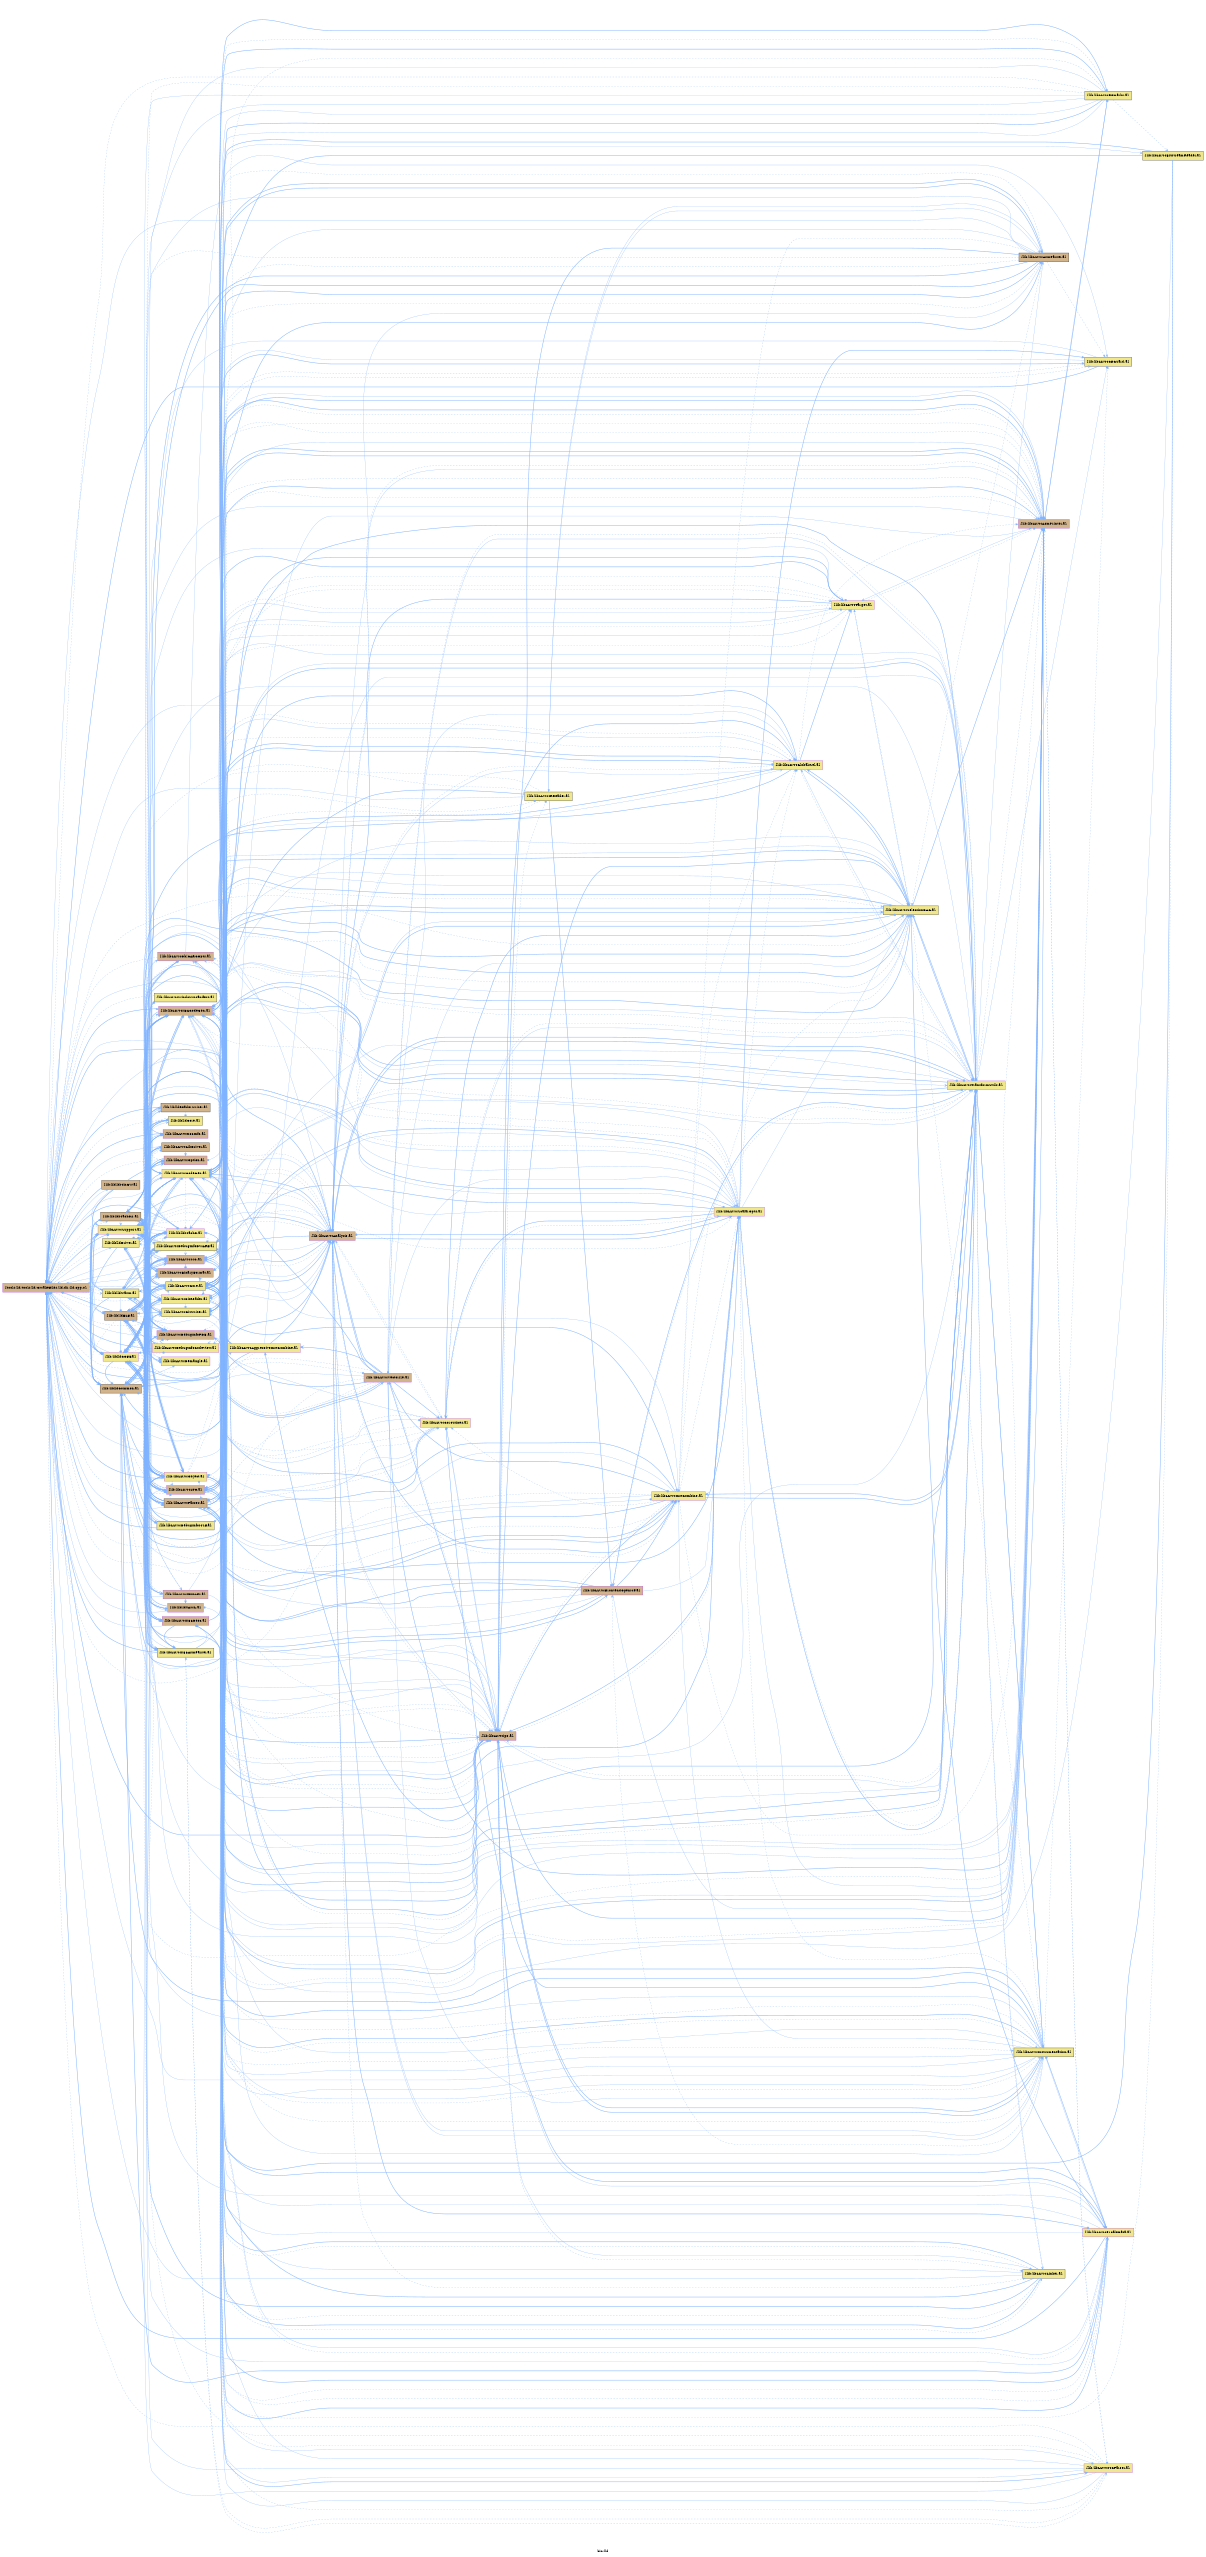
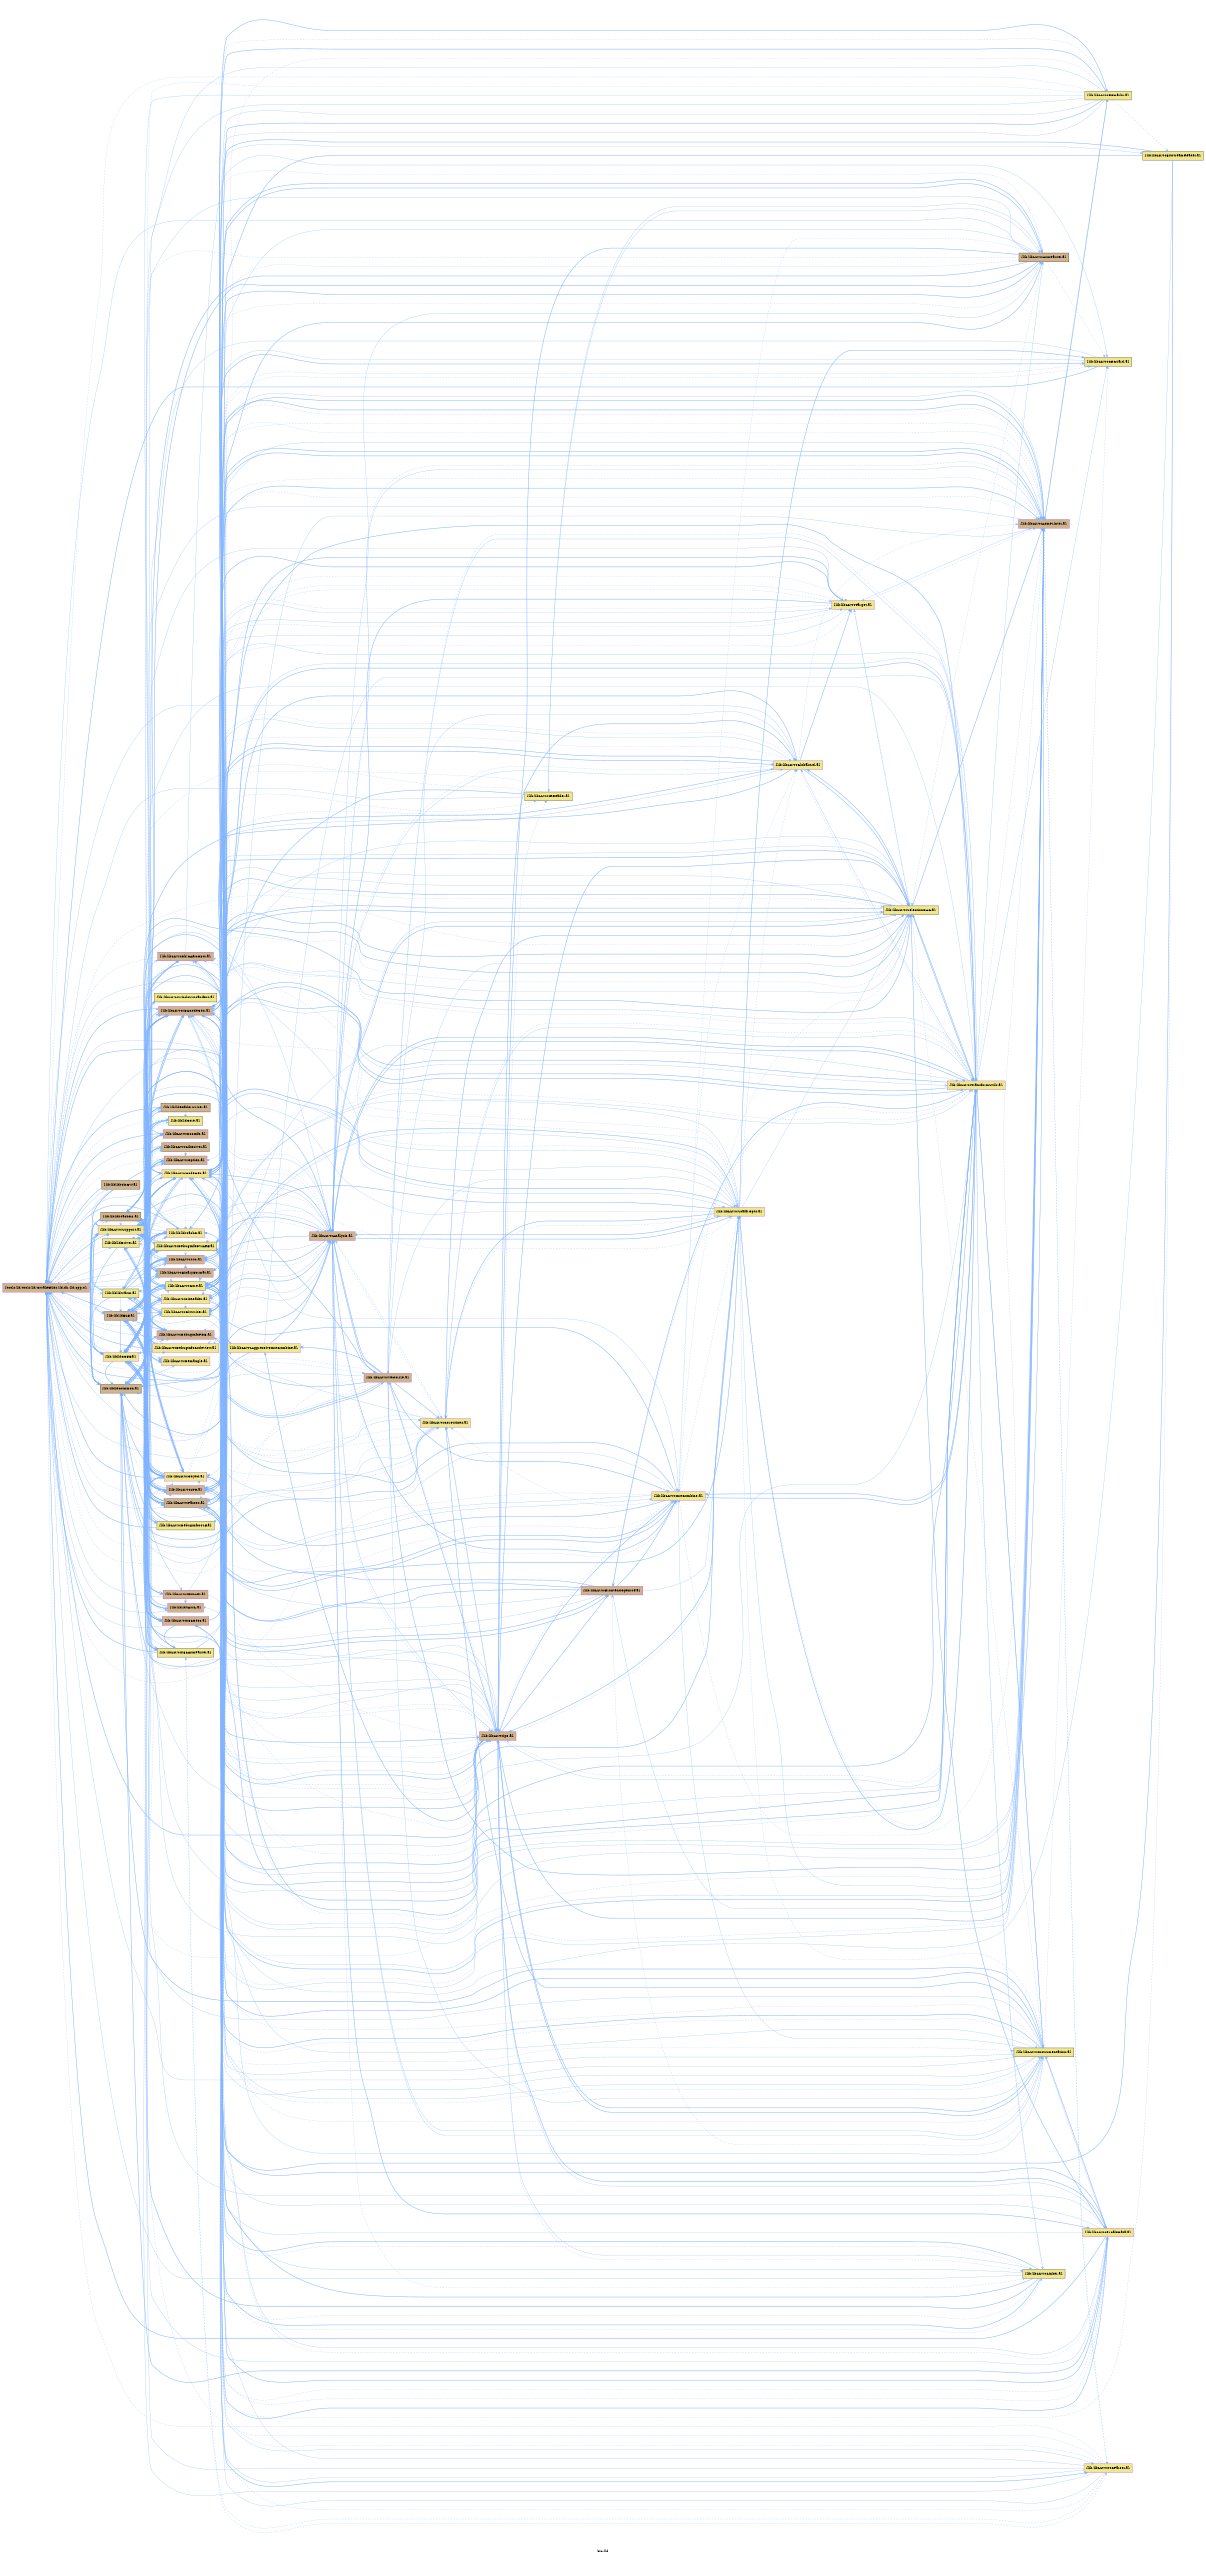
edge "{lib/libLLVMIRReader.a}" -> "{lib/libLLVMFrontendOpenMP.a}": now "{lib/libLLVMipo.a}" -> "{lib/libLLVMFrontendOpenMP.a}"
